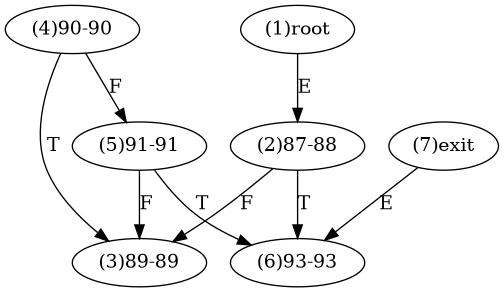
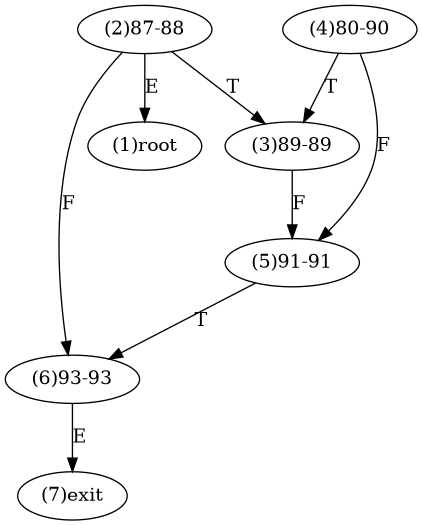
node "(4)90-90": label "(4)90-90" -> "(4)80-90"
edge "(1)root" -> "(2)87-88": reversed
edge "(5)91-91" -> "(3)89-89": reversed
edge "(7)exit" -> "(6)93-93": reversed
edge "(2)87-88" -> "(3)89-89": label "F" -> "T"
edge "(2)87-88" -> "(6)93-93": label "T" -> "F"
